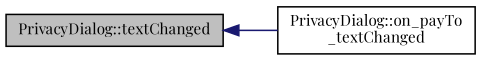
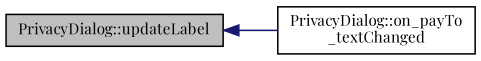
node "PrivacyDialog::textChanged": label "PrivacyDialog::textChanged" -> "PrivacyDialog::updateLabel"
